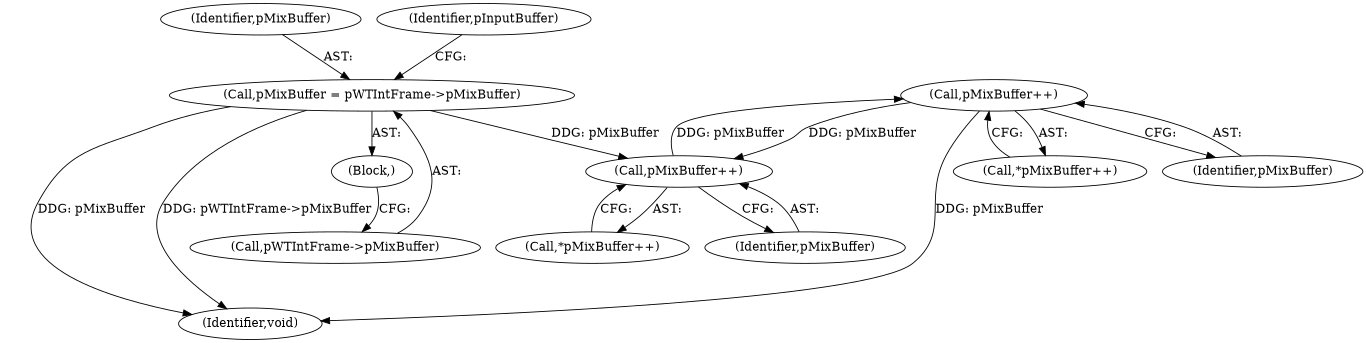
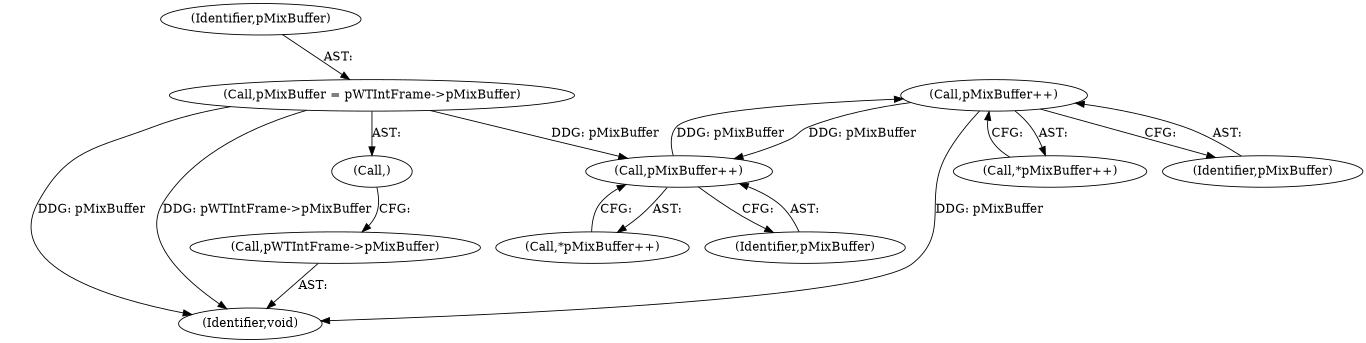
node "(Identifier,pInputBuffer)": removed
node "(Block,)": label "(Block,)" -> "(Call,)"
edge "(Call,pWTIntFrame->pMixBuffer)" -> "(Call,pMixBuffer = pWTIntFrame->pMixBuffer)": now "(Call,pWTIntFrame->pMixBuffer)" -> "(Identifier,void)"
